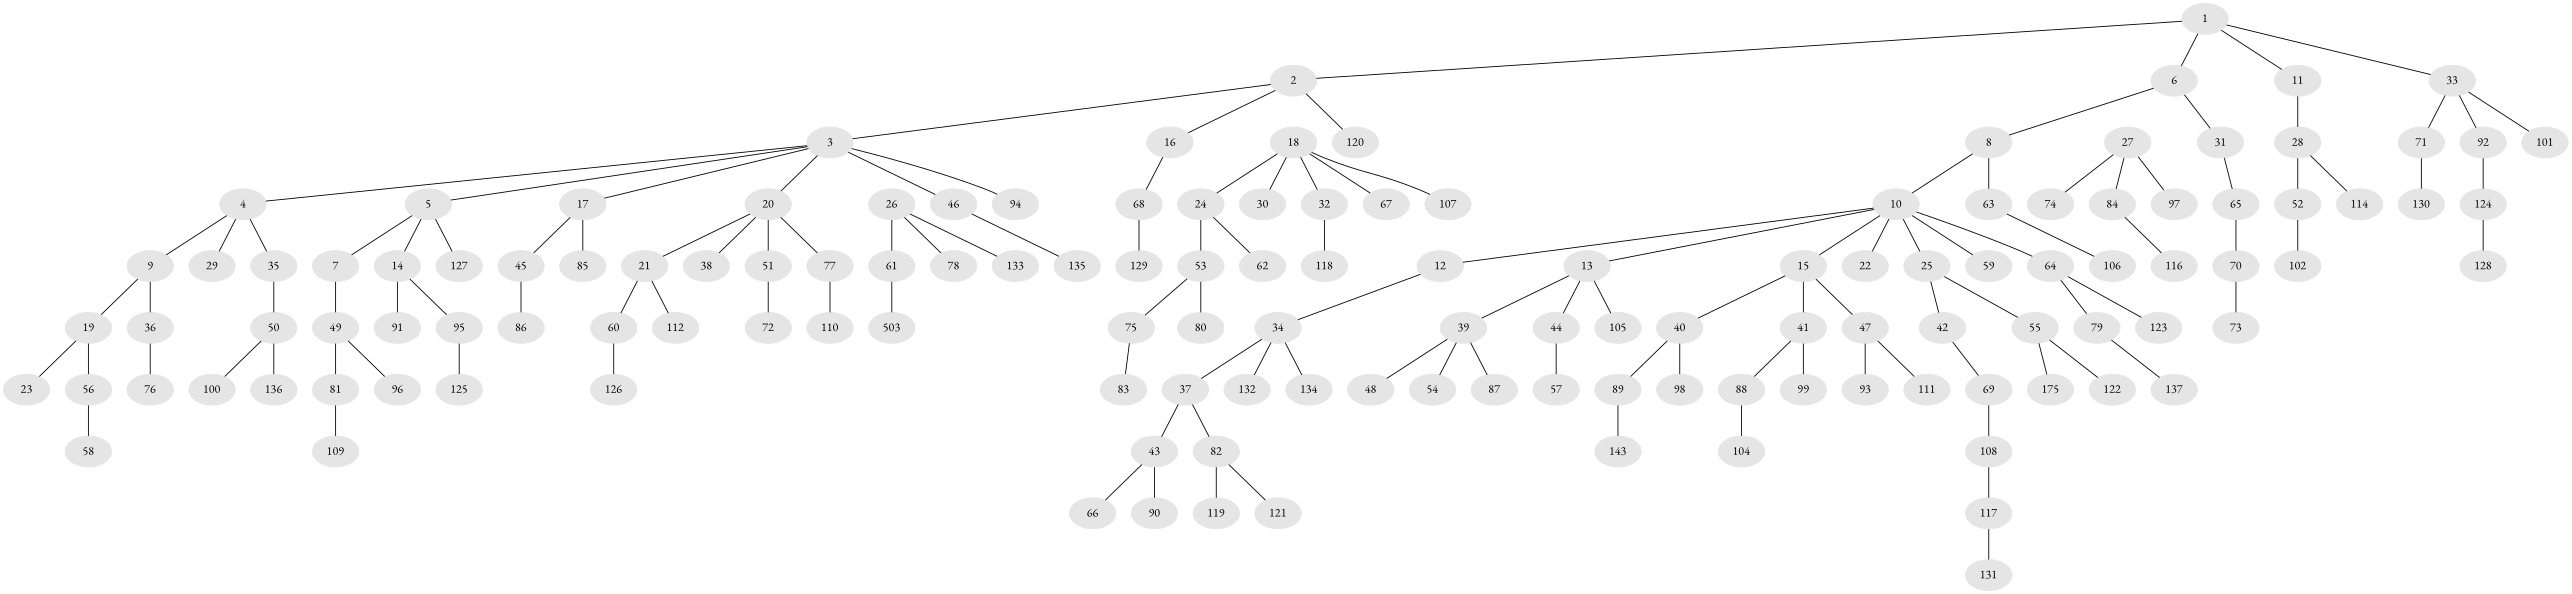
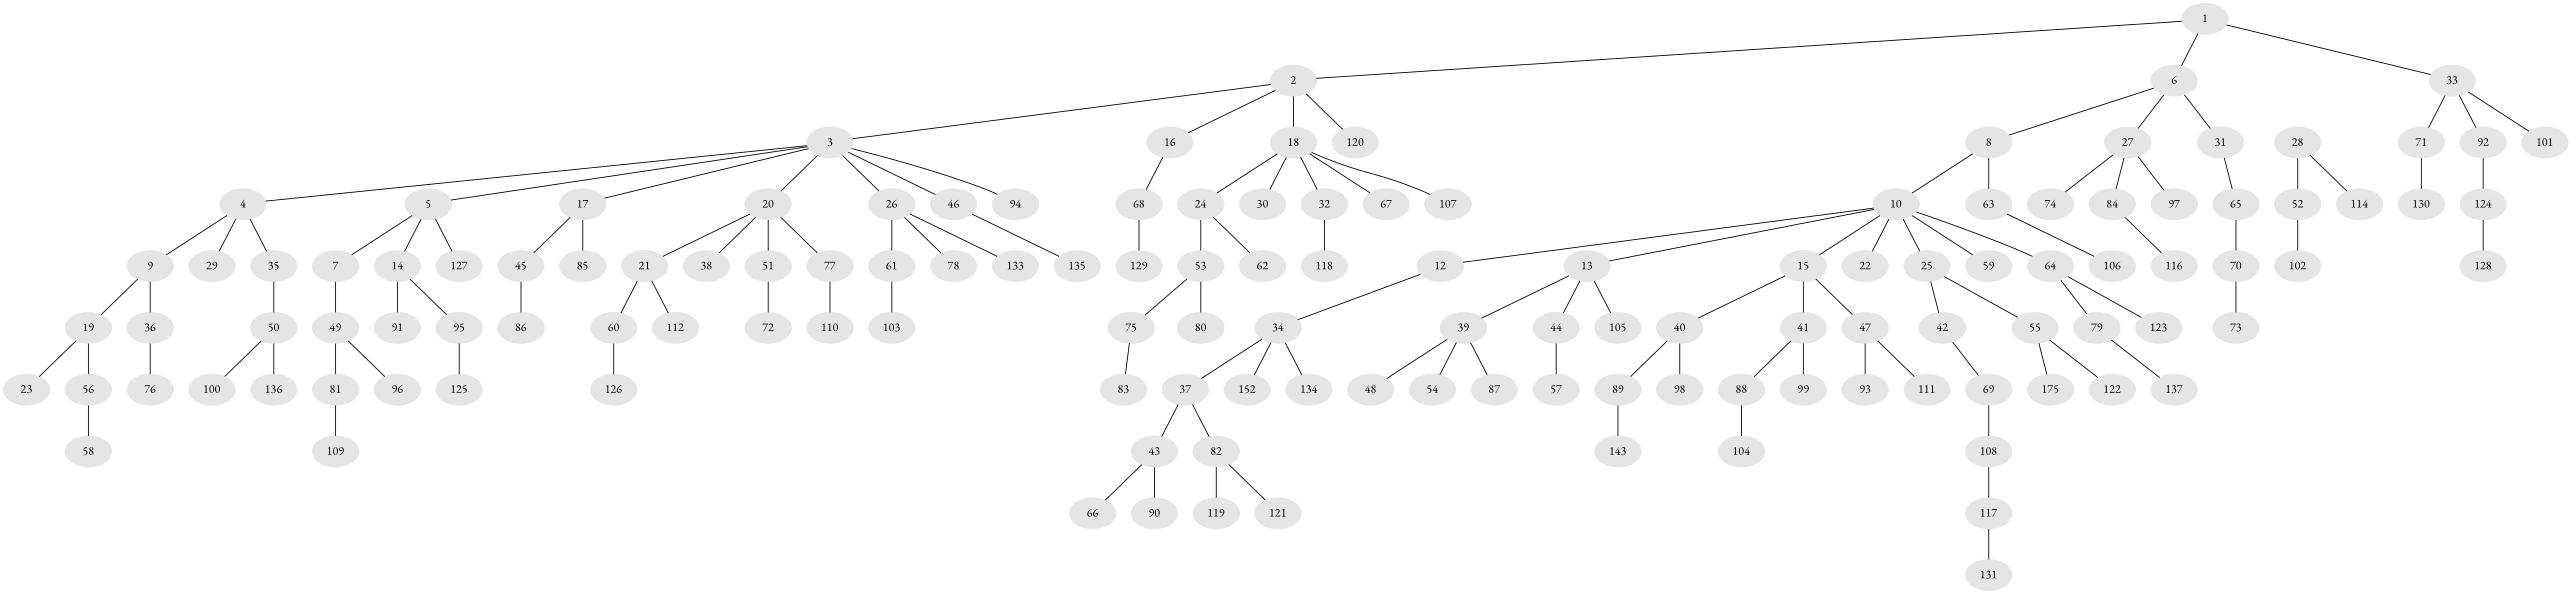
node "11": removed
edge "2" -- "18": added
edge "6" -- "27": added
edge "3" -- "26": added
node "503": label "503" -> "103"
node "132": label "132" -> "152"
